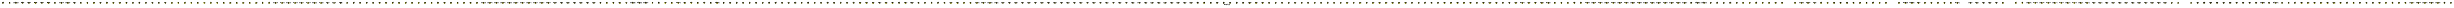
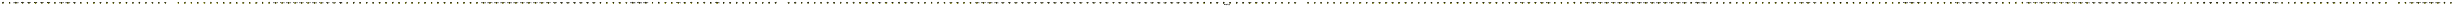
node "ASR ISCysp21 donor": removed
node "ERMF ISCku3 donor": removed
node "MGTA ISBuhy1 donor": removed
node "MSBA ISVisp4 donor": added
node "NMPC IS1203 donor": added
node "RCNR gene:vir:104426 donor": added
node "RPOS ISLin2 donor": added
node "SILP ISAzs20 donor": added
node "YDEI ISPa30 donor": removed
